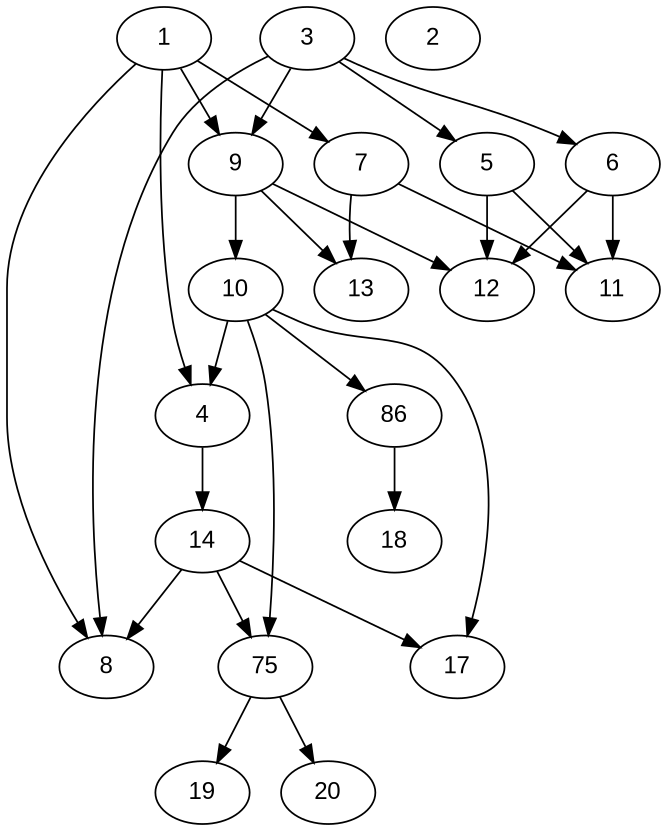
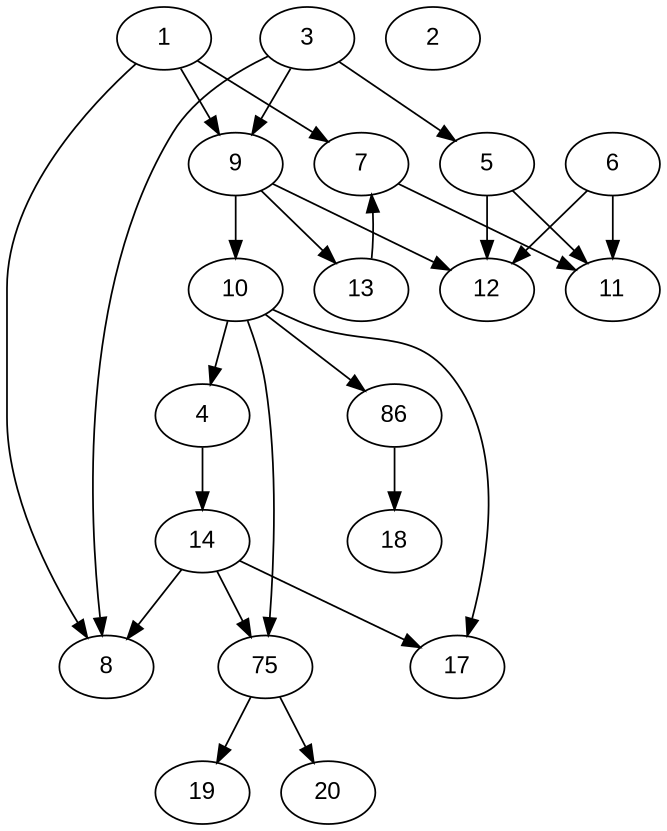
edge "3" -> "6": removed
edge "7" -> "13": reversed
edge "1" -> "4": removed
